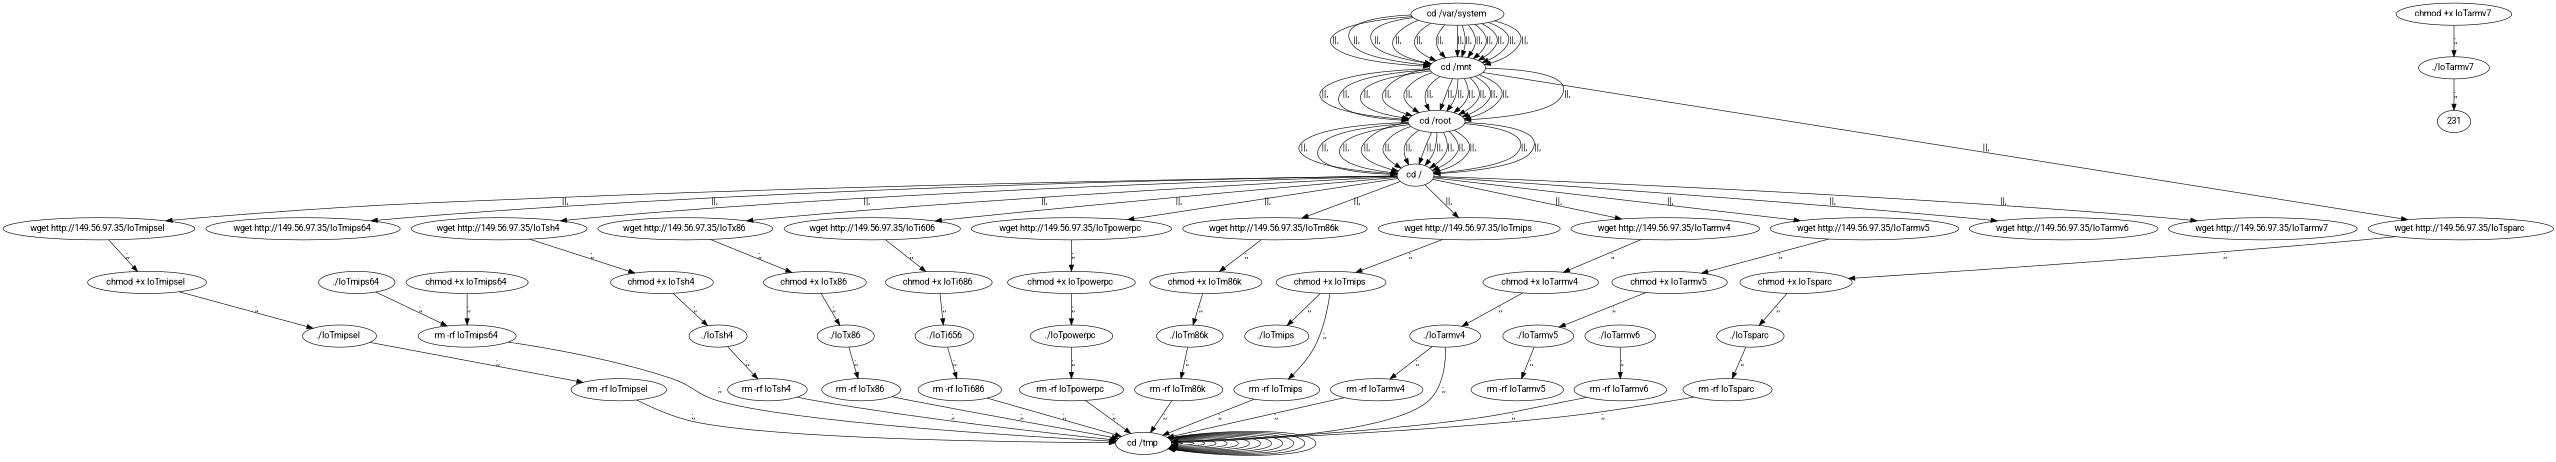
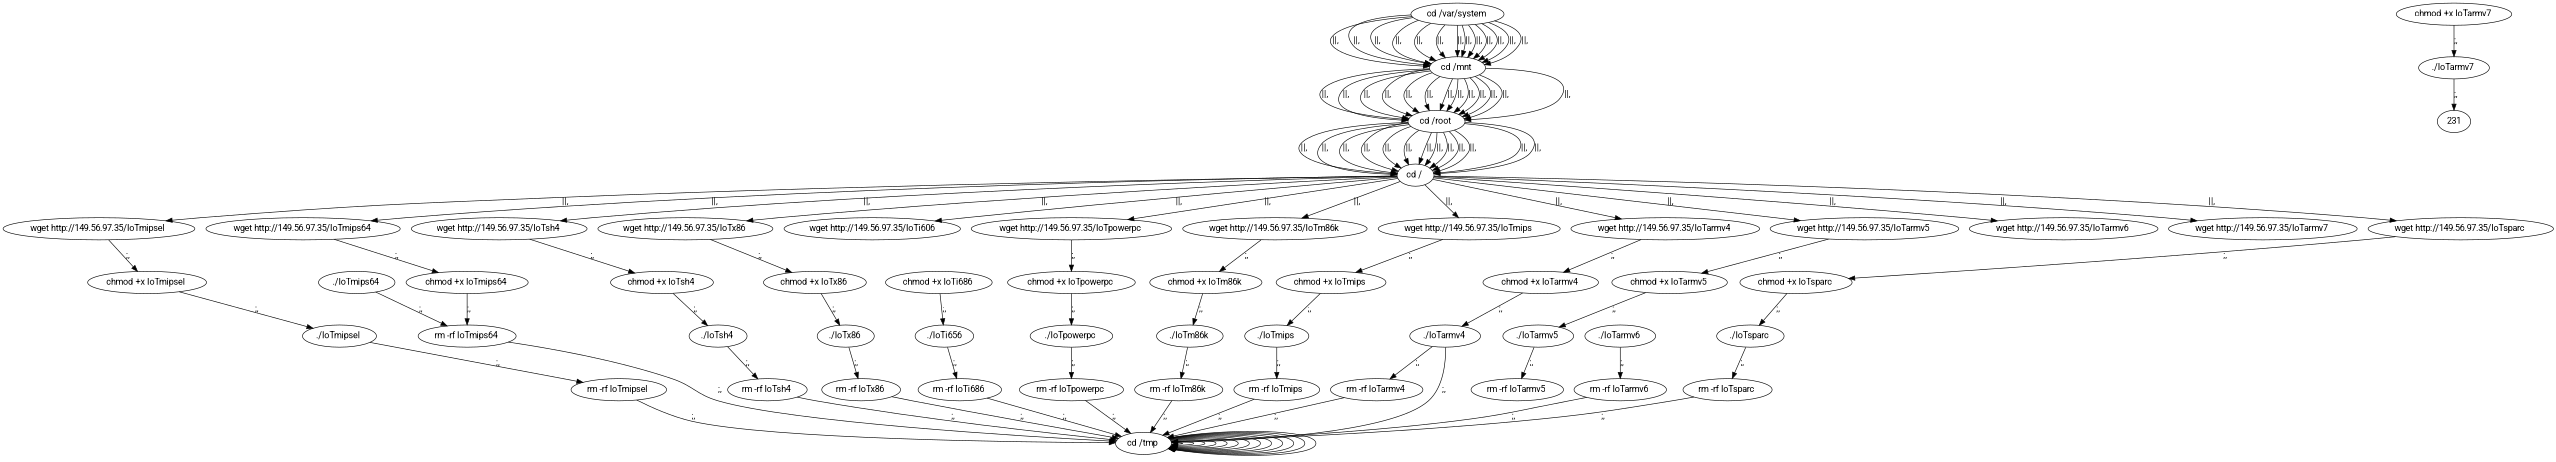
edge "cd /mnt" -> "wget http://149.56.97.35/IoTsparc": now "cd /" -> "wget http://149.56.97.35/IoTsparc"
edge "wget http://149.56.97.35/IoTi606" -> "chmod +x IoTi686": removed, label ";,"
edge "wget http://149.56.97.35/IoTmips64" -> "chmod +x IoTmips64": added, label ";,"
edge "chmod +x IoTmips" -> "rm -rf IoTmips": now "./IoTmips" -> "rm -rf IoTmips"
